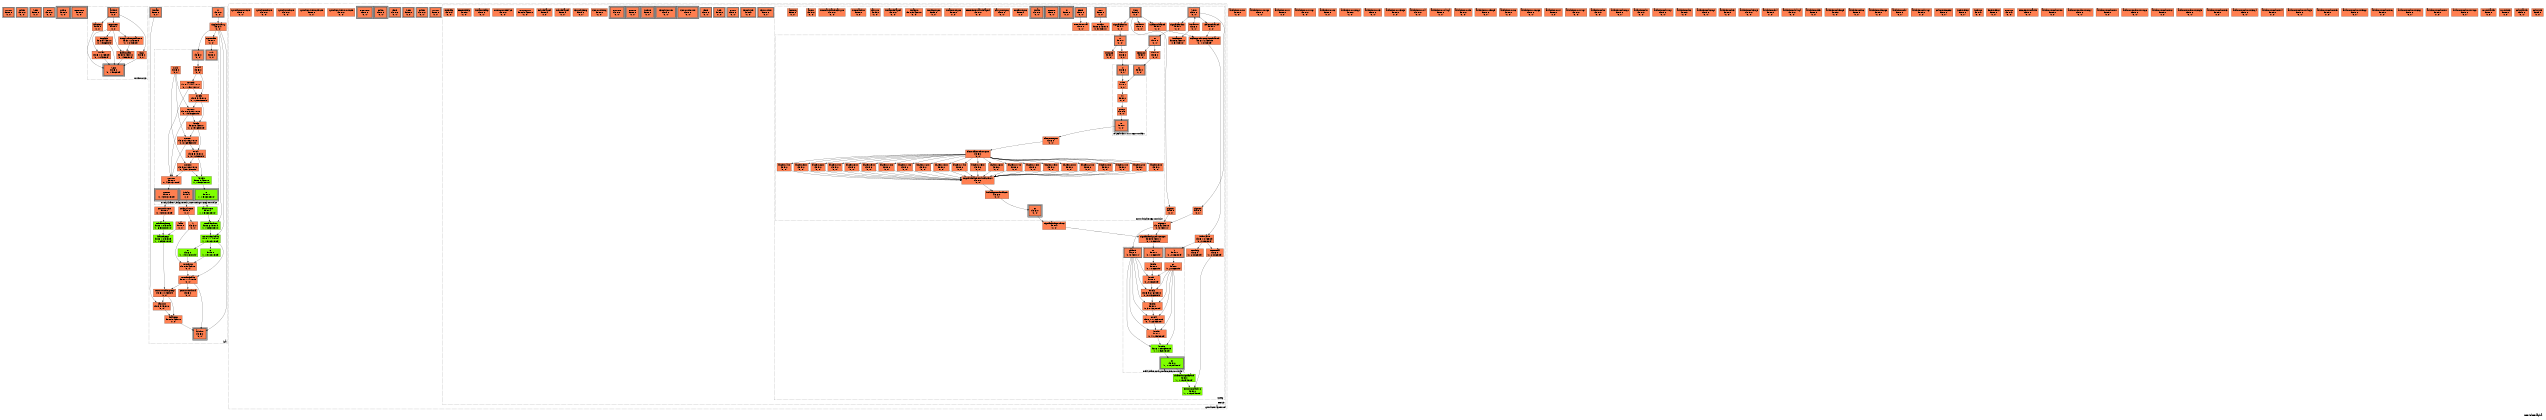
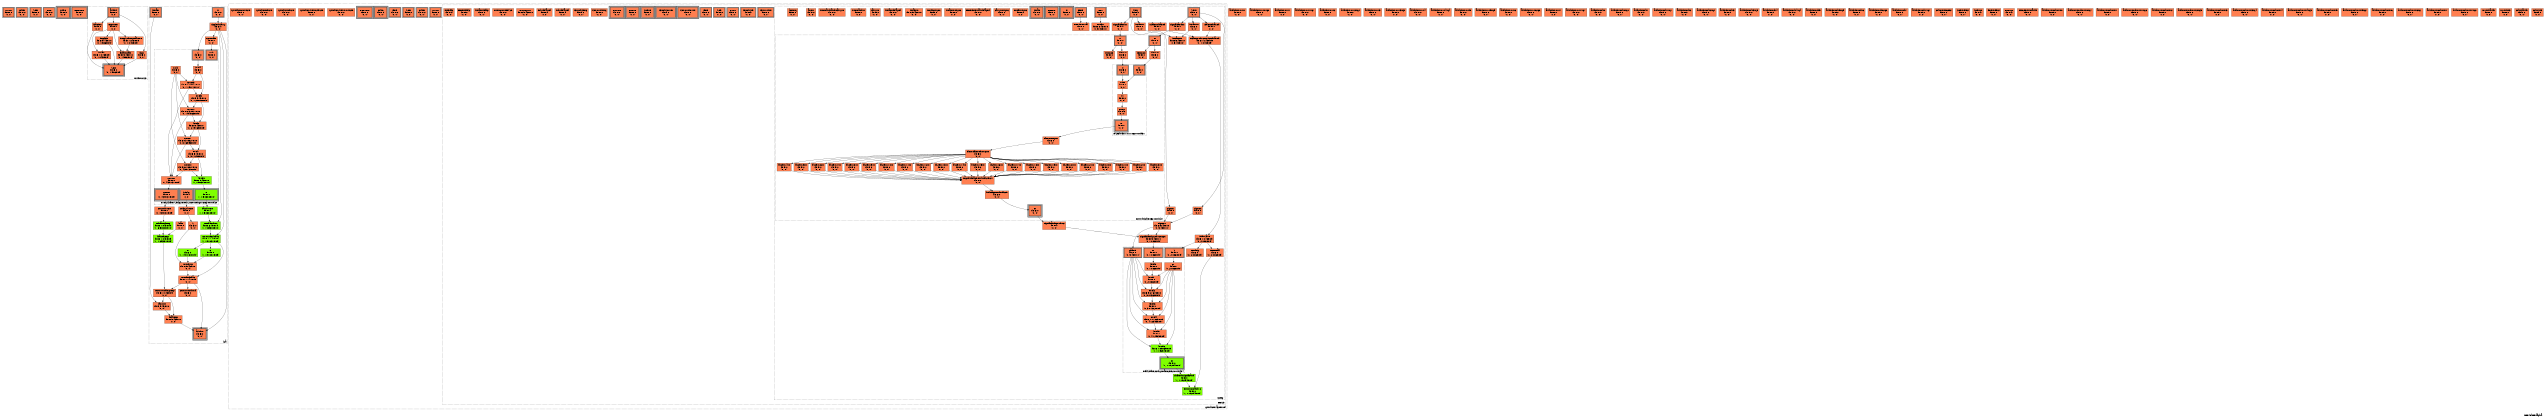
edge "S3_y dT = 0 (0, 0)" -> "scale_Y_biased dT = 0 (0, 0)": removed
edge "isNaN_X dT = 0 (0, 0)" -> "S3_x dT = 0 (0, 0)": reversed
edge "isNaN_Y dT = 0 (0, 0)" -> "isNaN_M dT = 5.43e-10 (0, 5.43e-10)": added
edge "sozb dT = 0 (0, 0)" -> "count3 dT = 7.15077e-10 (0, 7.15077e-10)": added
